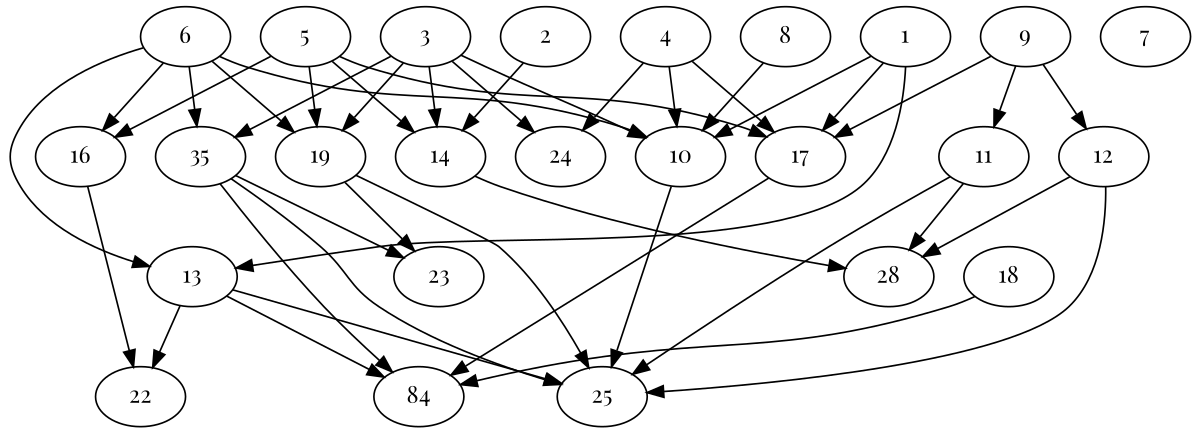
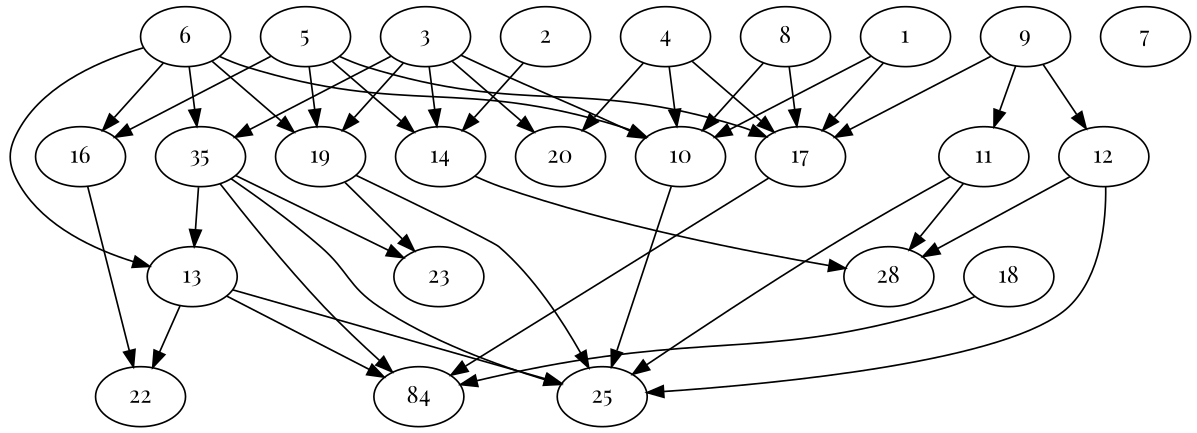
edge "8" -> "17": added
node "24": label "24" -> "20"
edge "1" -> "13": now "35" -> "13"
